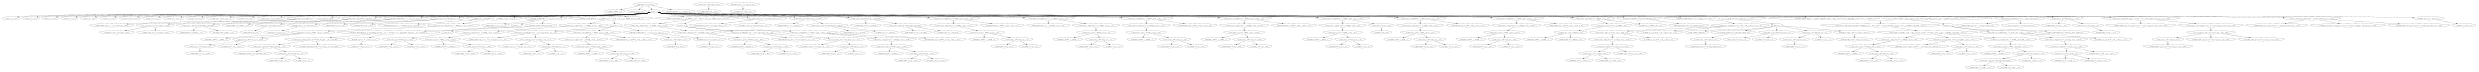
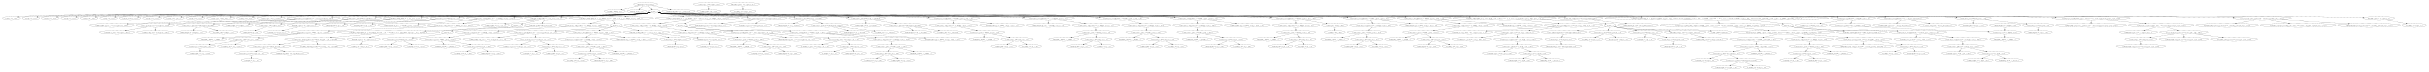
node "(IDENTIFIER,v8,*(_DWORD *)(v5 + 20) = v8)": removed
node "(UNKNOWN,const char *,const char *)": added
edge "(<operator>.cast,(_DWORD *)v5)" -> "(IDENTIFIER,v5,(_DWORD *)v5)": reversed
node "(IDENTIFIER,v6,v6 - 8)": removed
